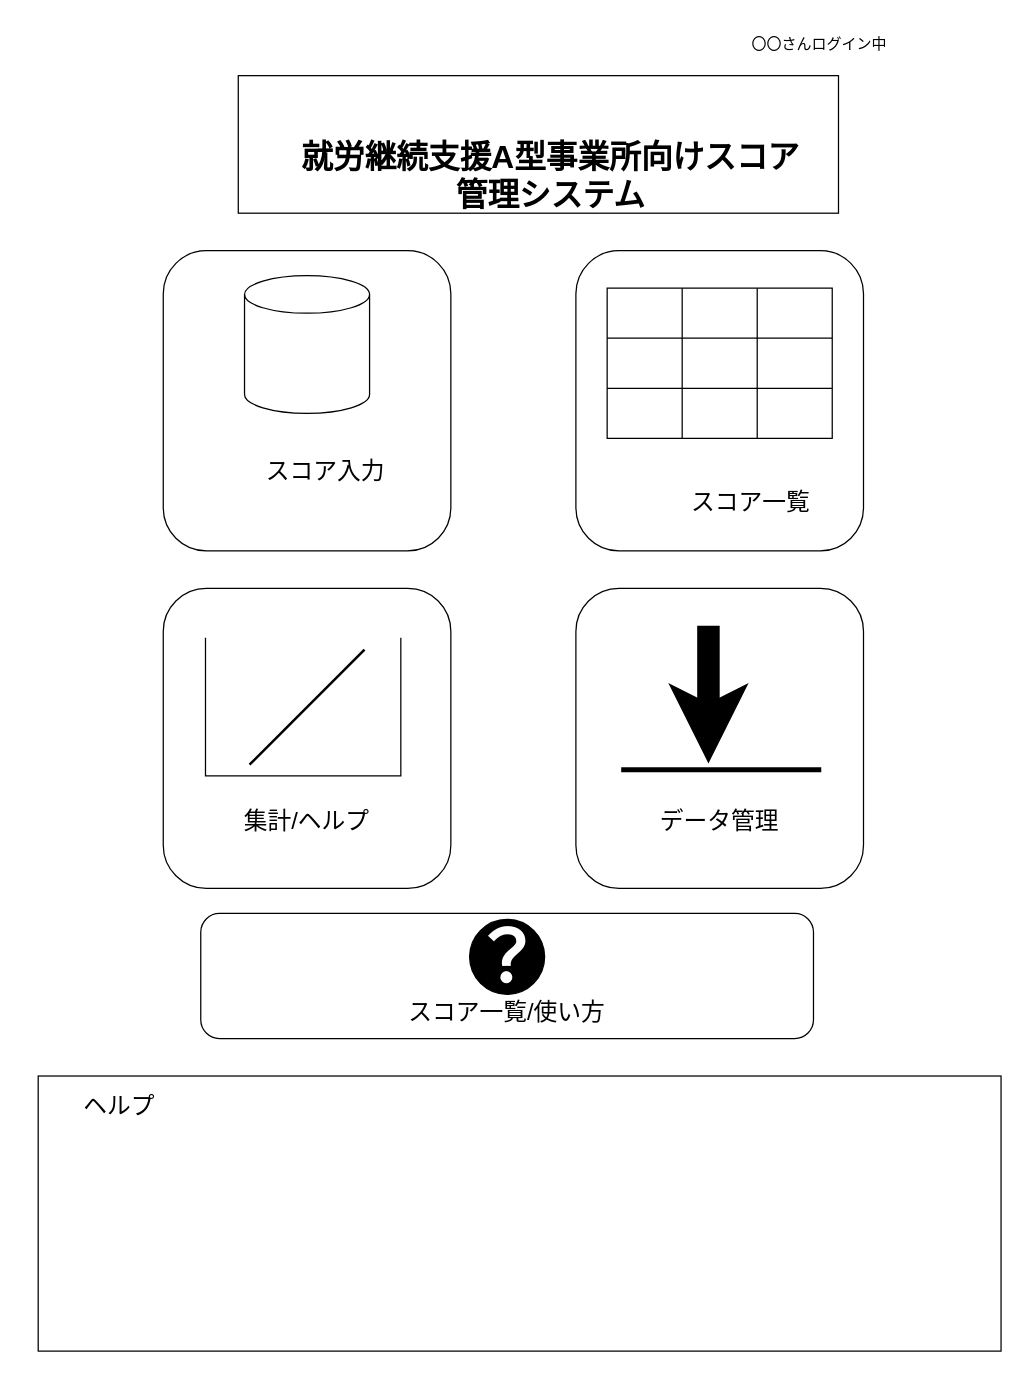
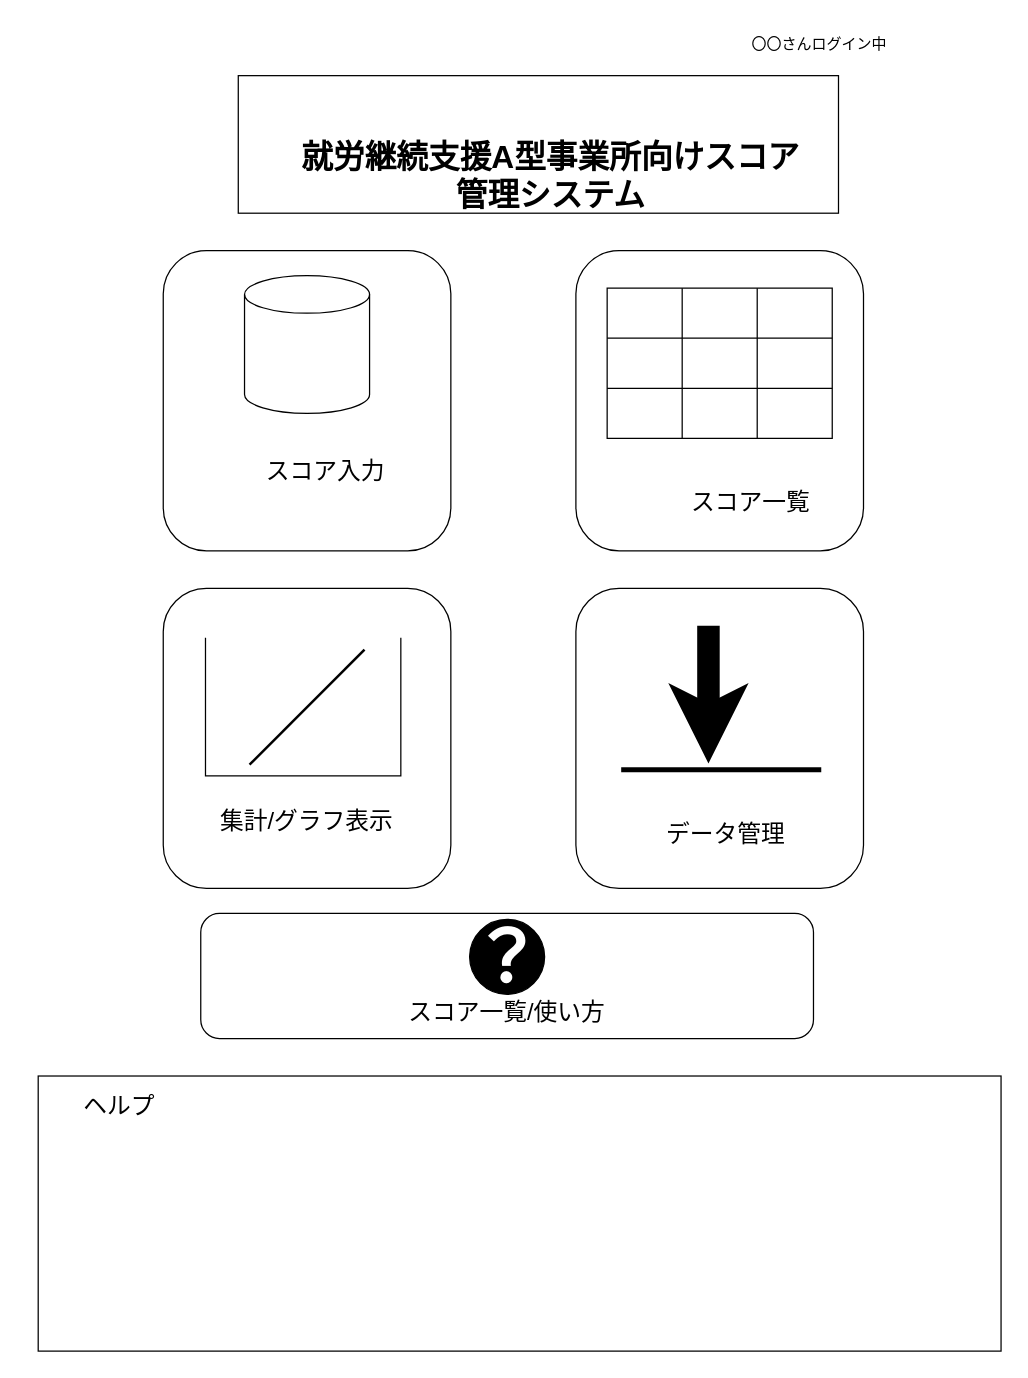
node "集計/ヘルプ": label "集計/ヘルプ" -> "集計/グラフ表示"
node "データ管理": moved (719, 822) -> (726, 834)
